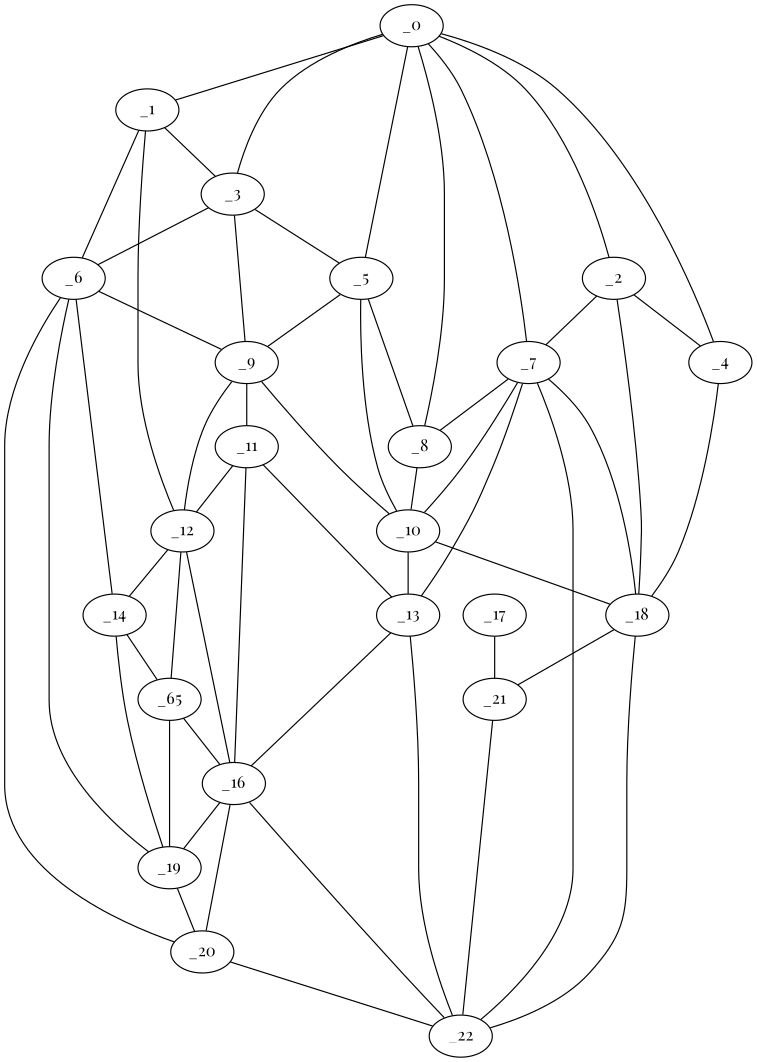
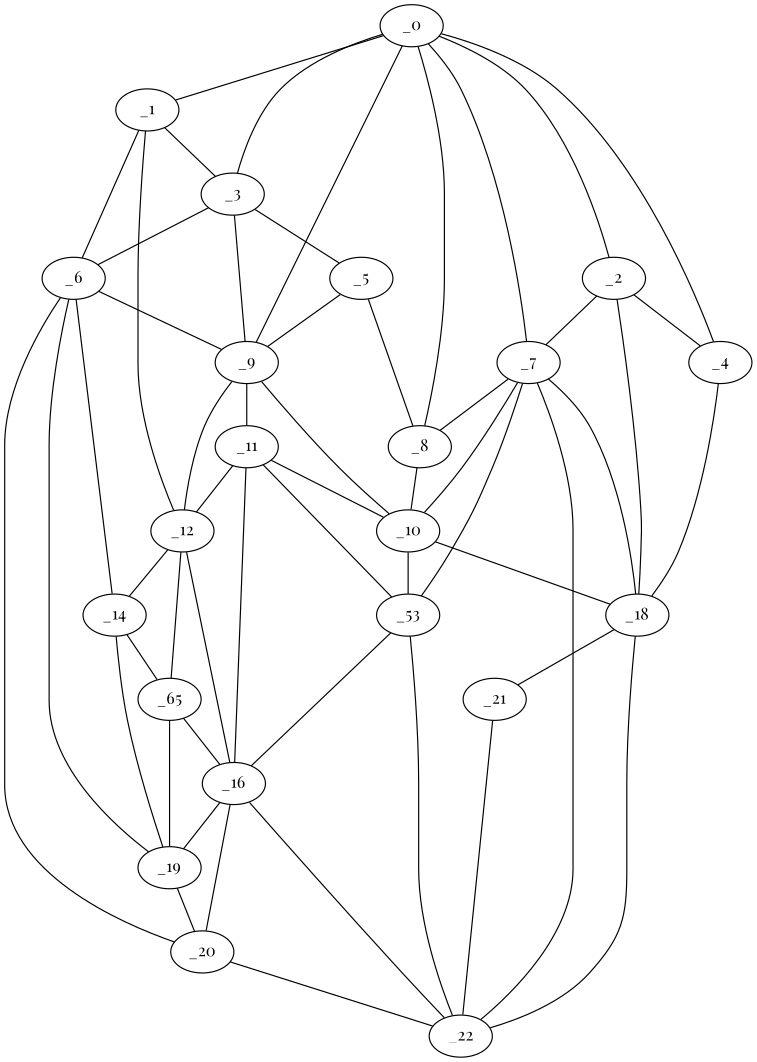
edge "_0" -- "_5": now "_0" -- "_9"
edge "_5" -- "_10": now "_11" -- "_10"
node "_13": label "_13" -> "_53"
node "_17": removed
